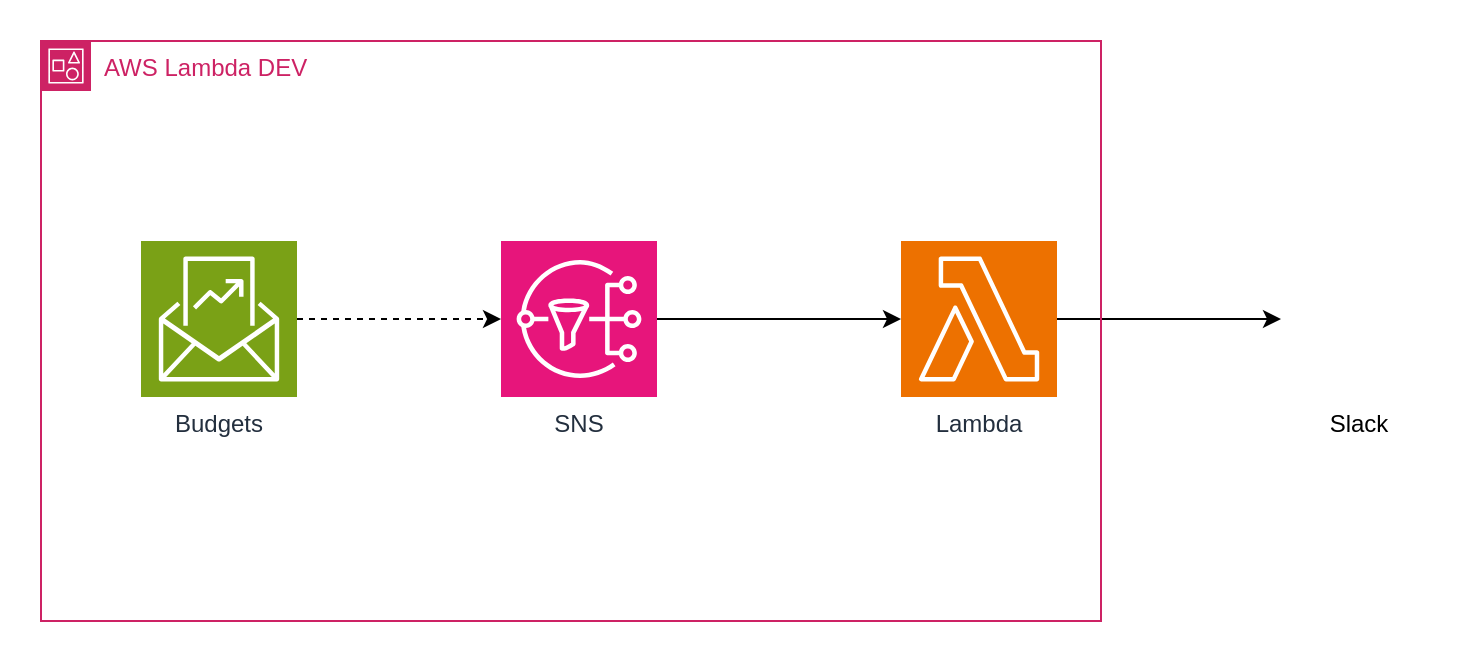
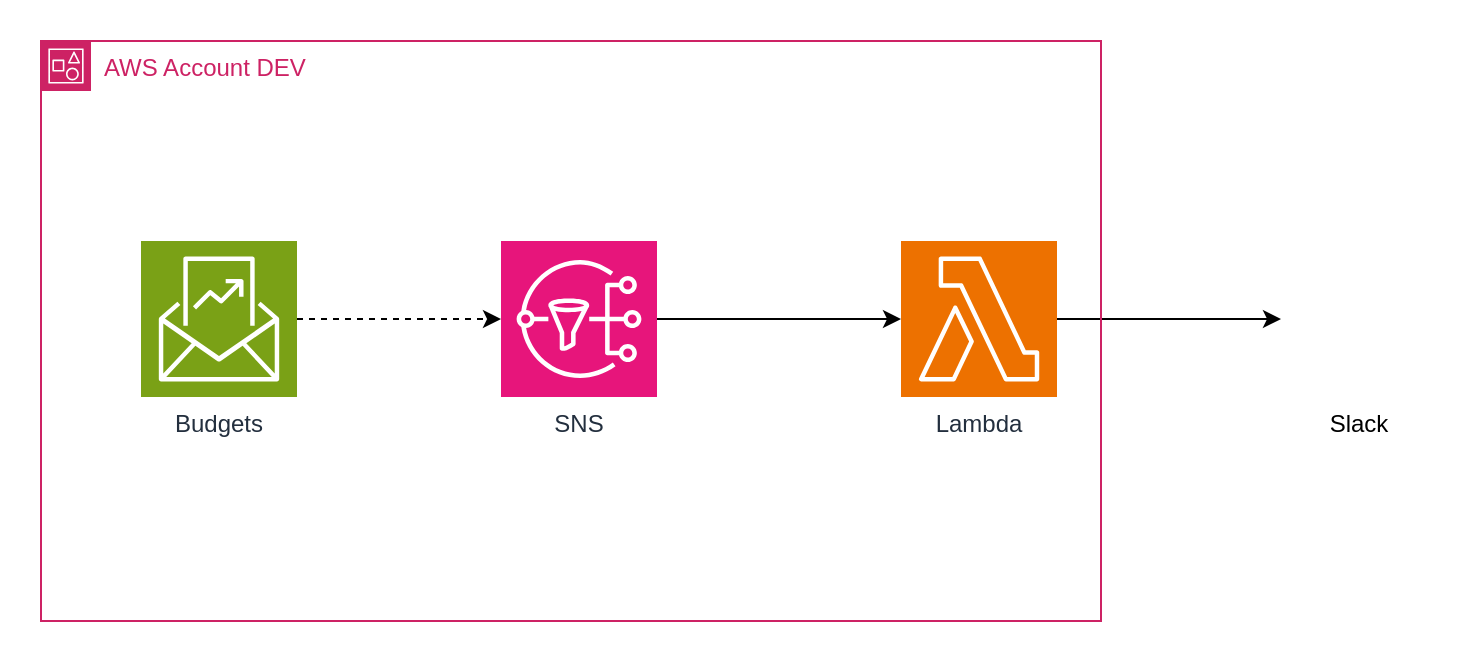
node "AWS Lambda DEV": label "AWS Lambda DEV" -> "AWS Account DEV"
